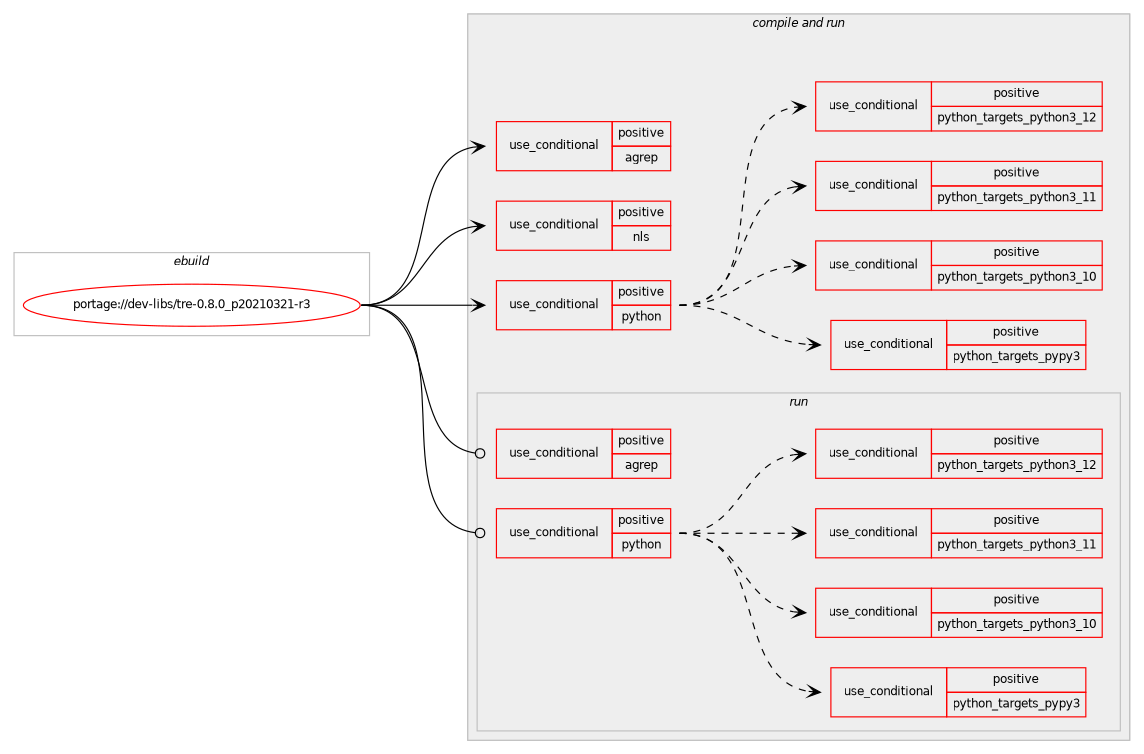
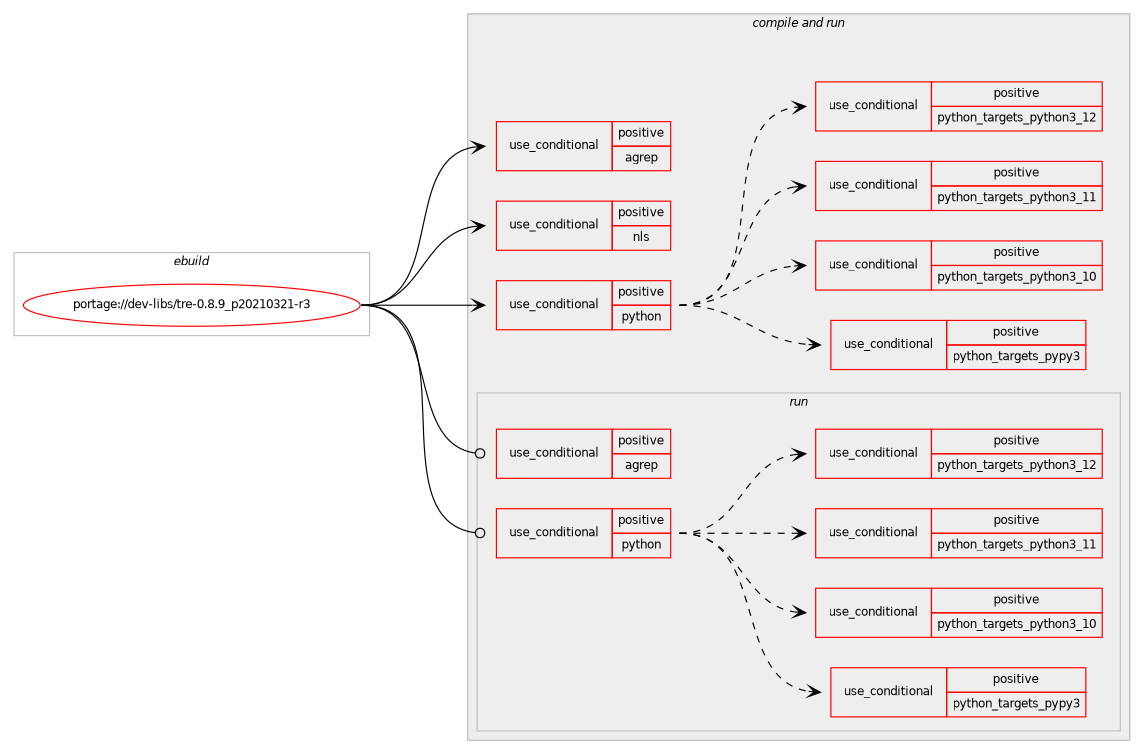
node "portage://dev-libs/tre-0.8.0_p20210321-r3": label "portage://dev-libs/tre-0.8.0_p20210321-r3" -> "portage://dev-libs/tre-0.8.9_p20210321-r3"
